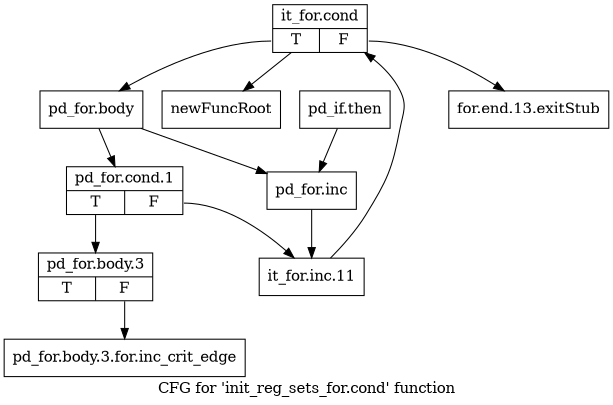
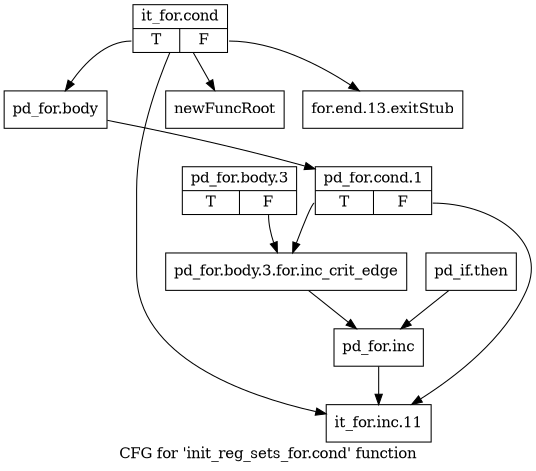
edge "pd_for.body" -> "pd_for.inc": now "pd_for.body.3.for.inc_crit_edge" -> "pd_for.inc"
edge "it_for.inc.11" -> "it_for.cond": reversed
edge "pd_for.cond.1" -> "pd_for.body.3": now "pd_for.cond.1" -> "pd_for.body.3.for.inc_crit_edge"
